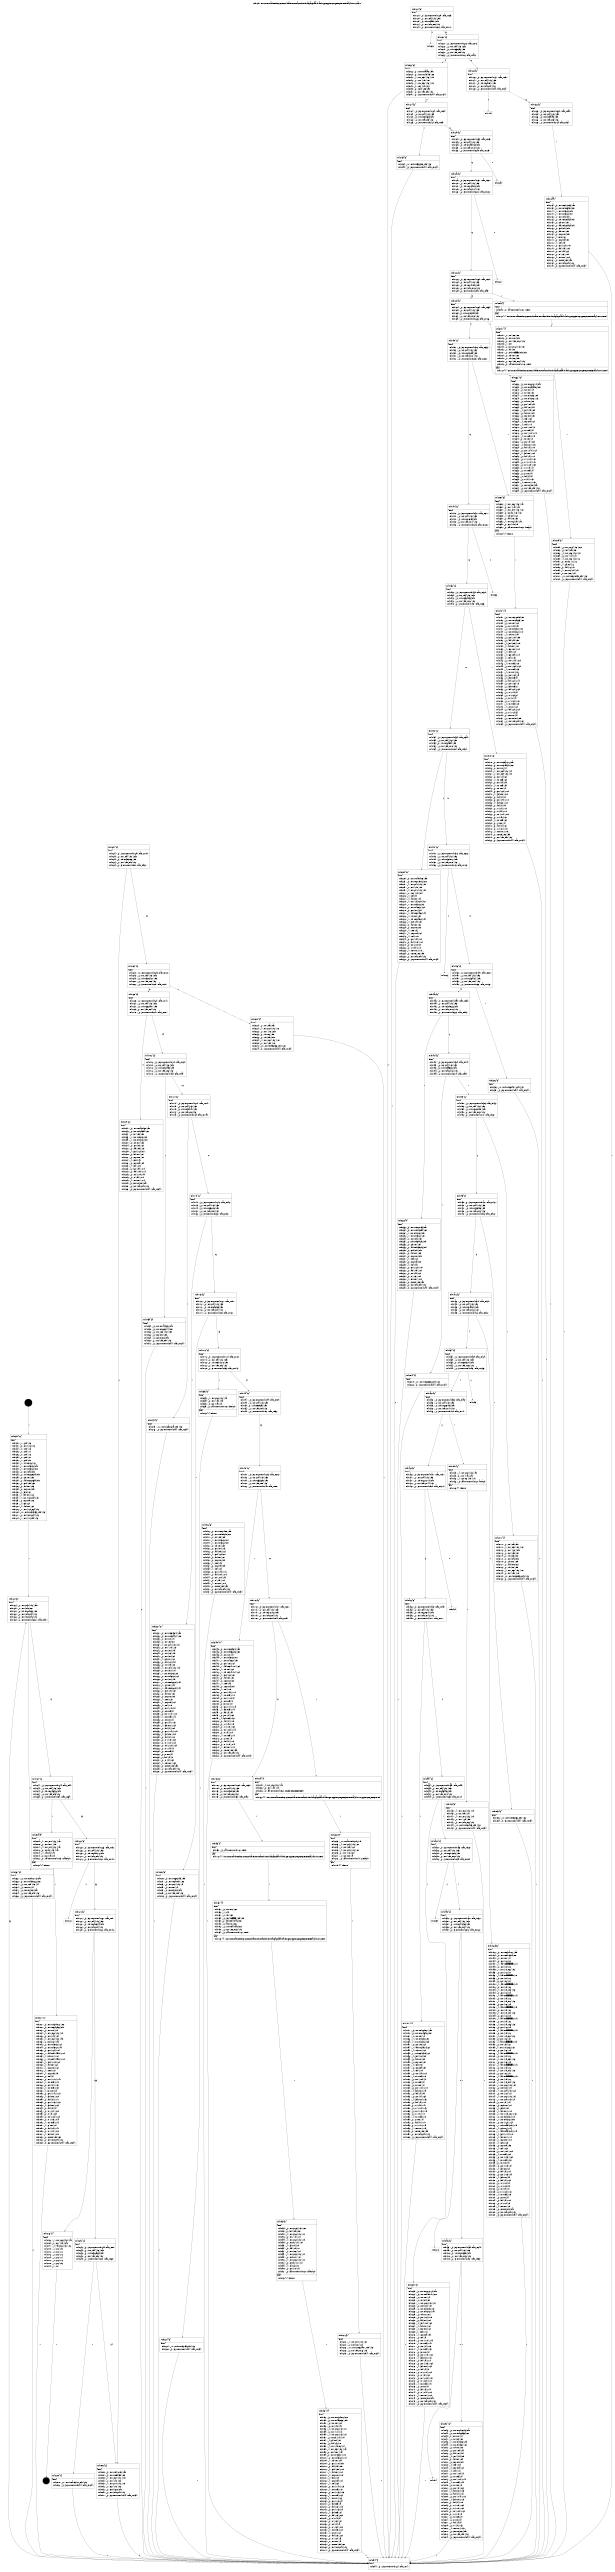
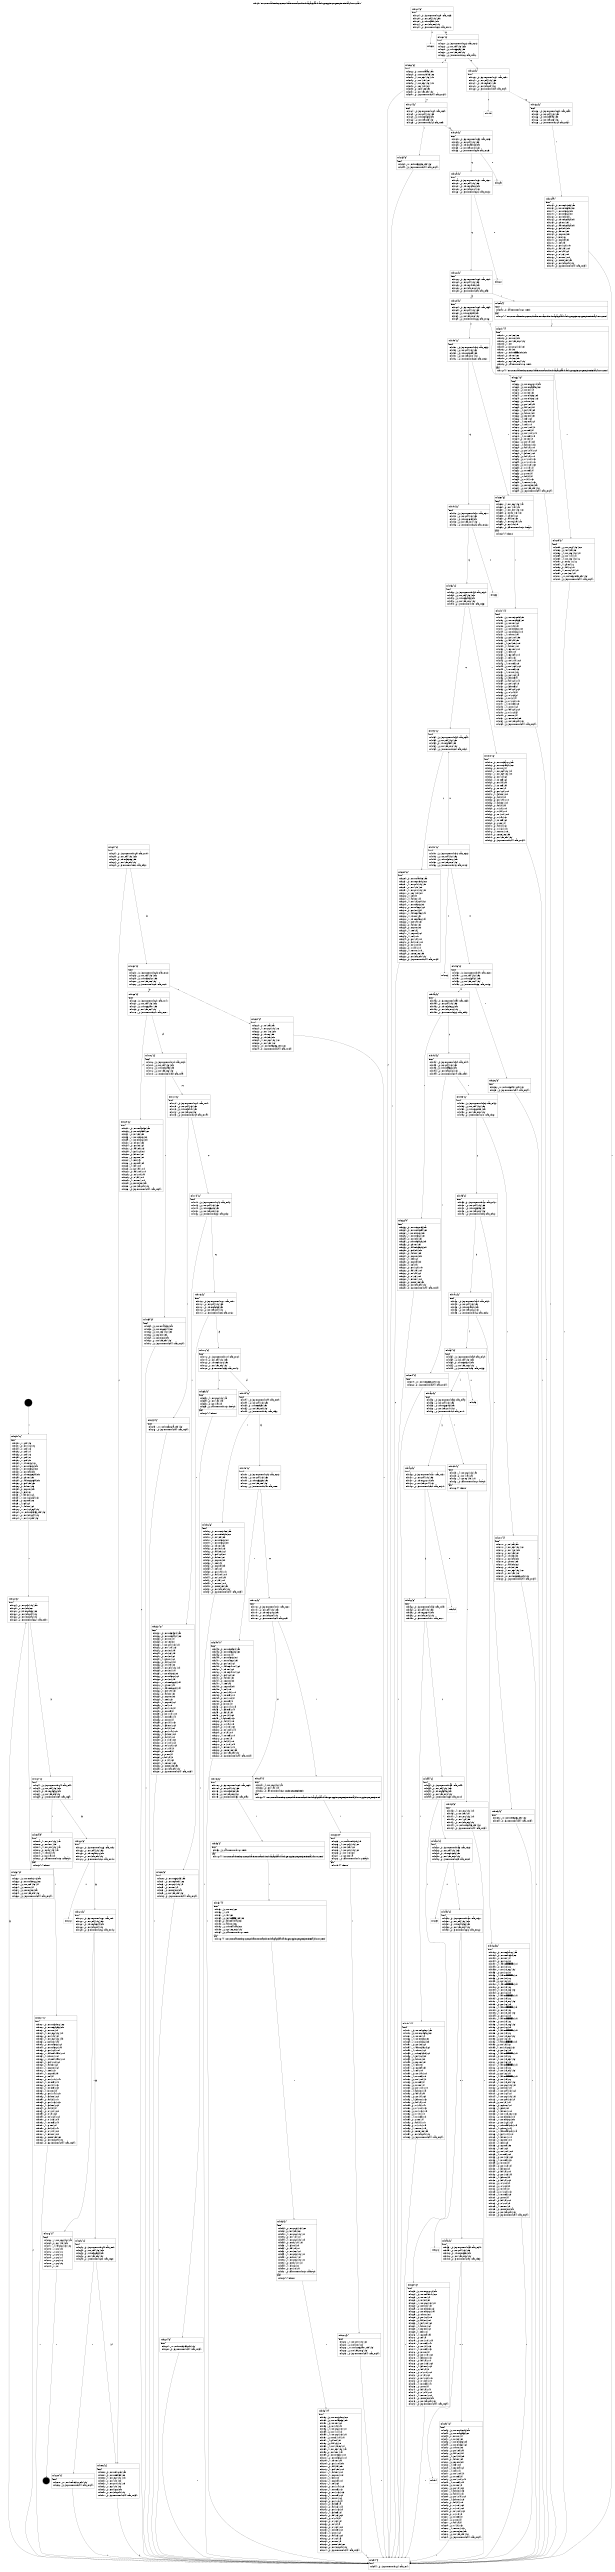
edge "0x401954 [28]" -> "0x401970 [28]": reversed
edge "0x401794 [28]" -> "0x401f06 [86]": added, label "1"
